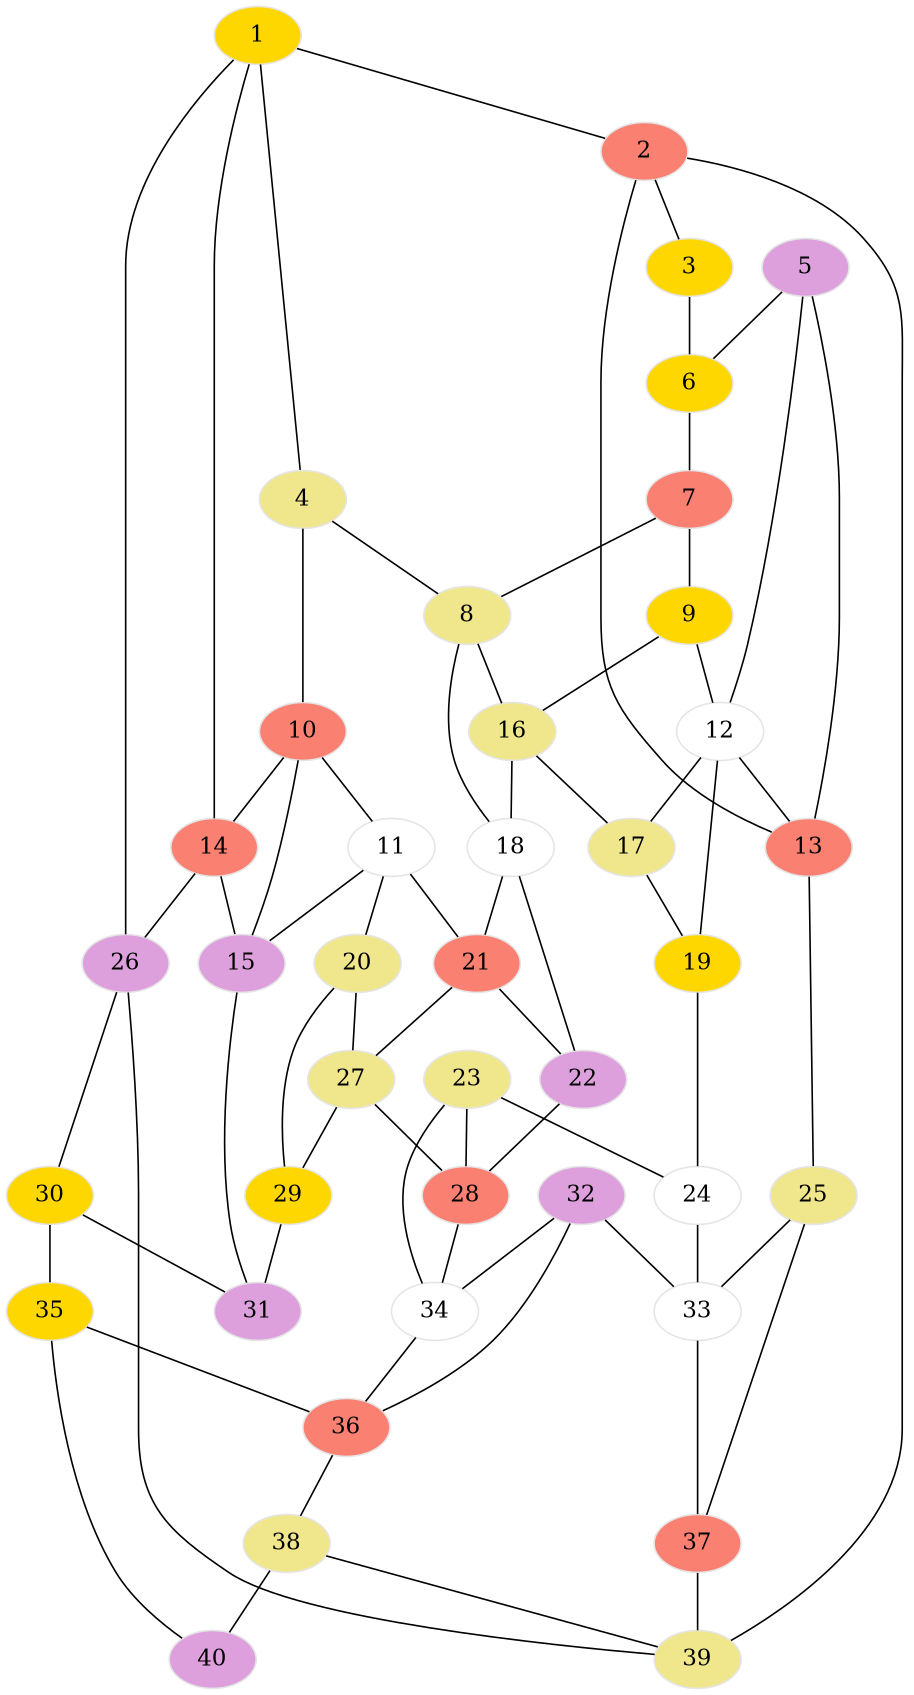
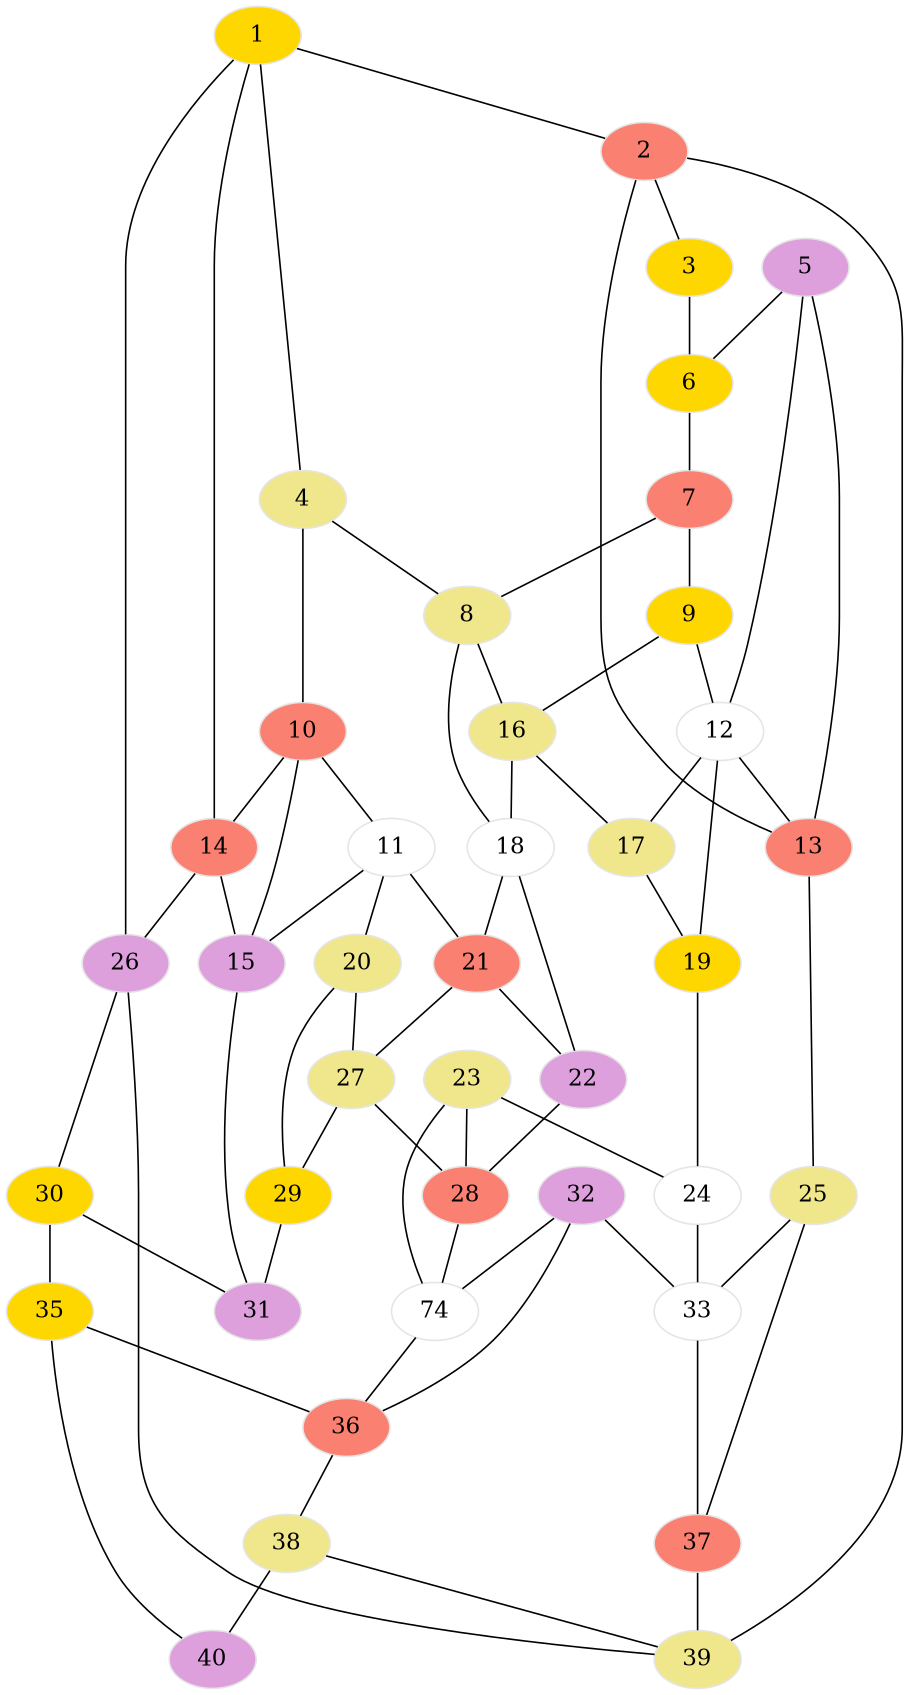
node "34": label "34" -> "74"
